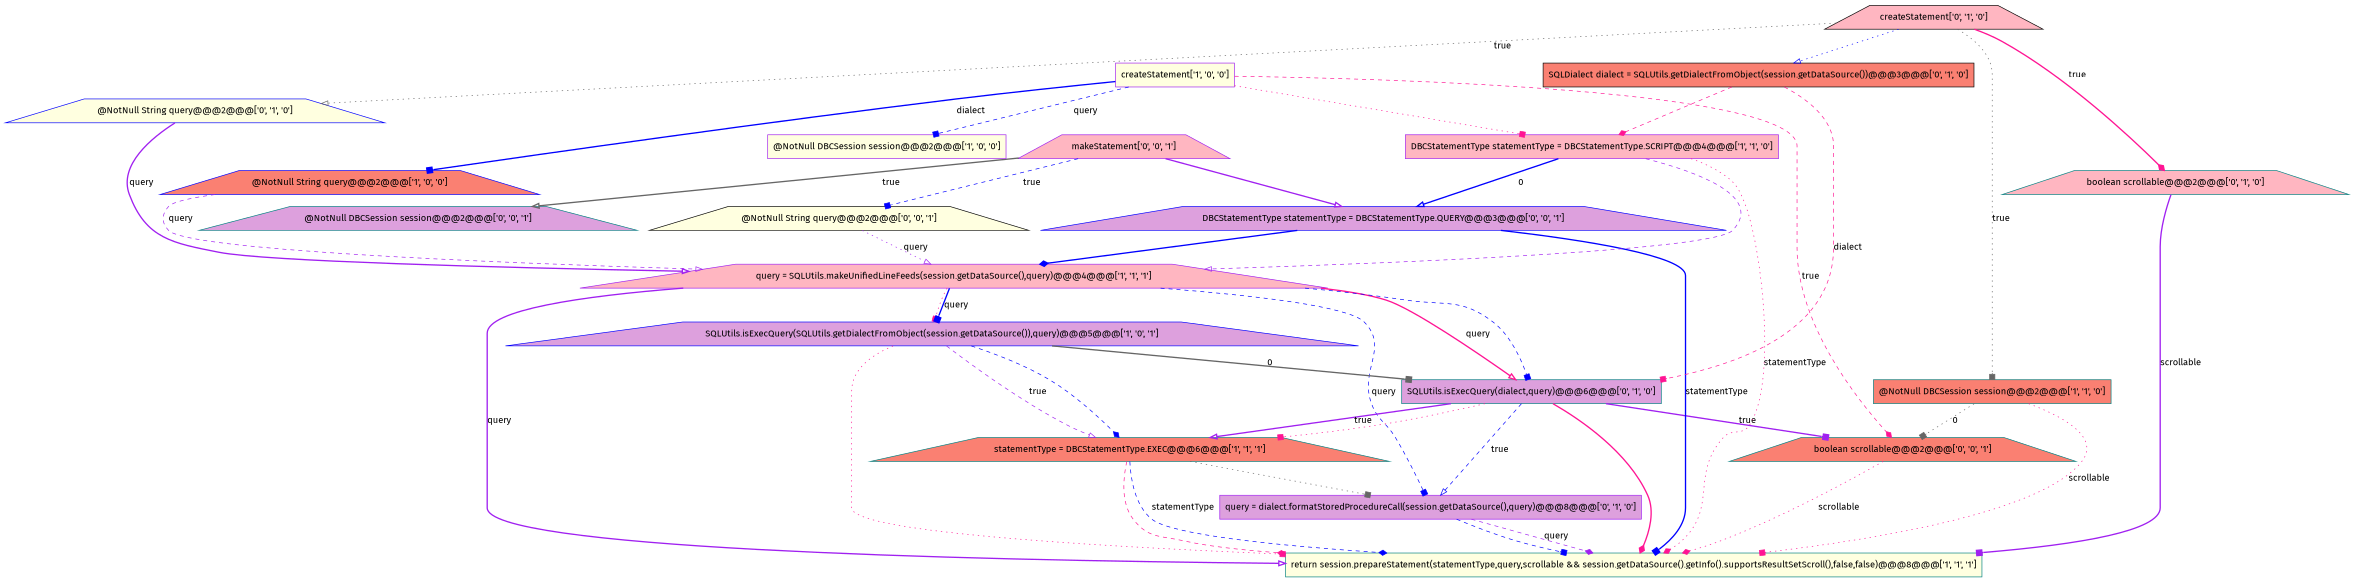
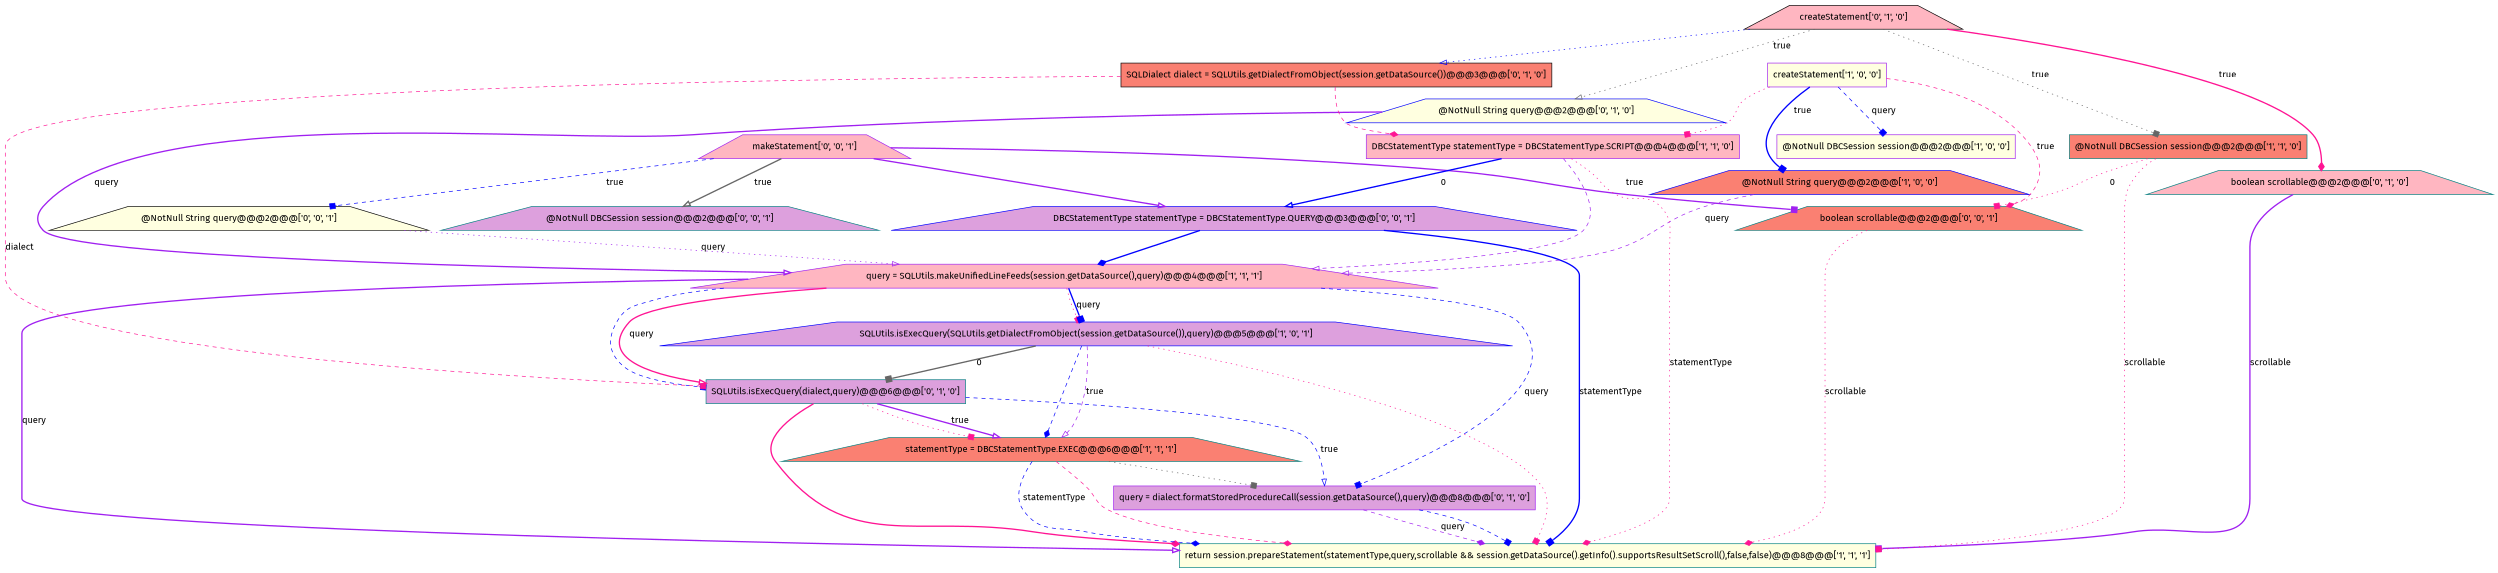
edge "createStatement['1', '0', '0']" -> "@NotNull String query@@@2@@@['1', '0', '0']": label "dialect" -> "true"
edge "@NotNull DBCSession session@@@2@@@['1', '1', '0']" -> "boolean scrollable@@@2@@@['0', '0', '1']": color gray40 -> deeppink
edge "SQLUtils.isExecQuery(dialect,query)@@@6@@@['0', '1', '0']" -> "boolean scrollable@@@2@@@['0', '0', '1']": now "makeStatement['0', '0', '1']" -> "boolean scrollable@@@2@@@['0', '0', '1']"
